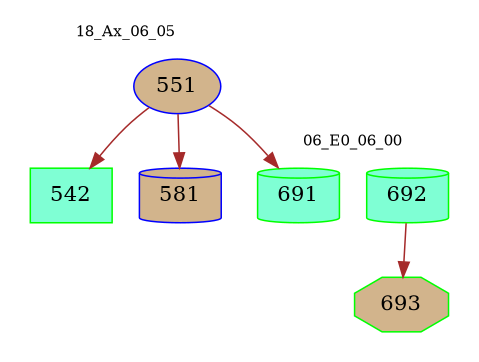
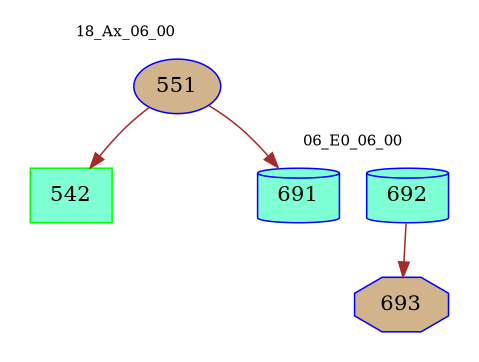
cluster "18_Ax_06_05": label "18_Ax_06_05" -> "18_Ax_06_00"
node "581": removed
node "691": color green -> blue
node "692": color green -> blue
node "693": color green -> blue
